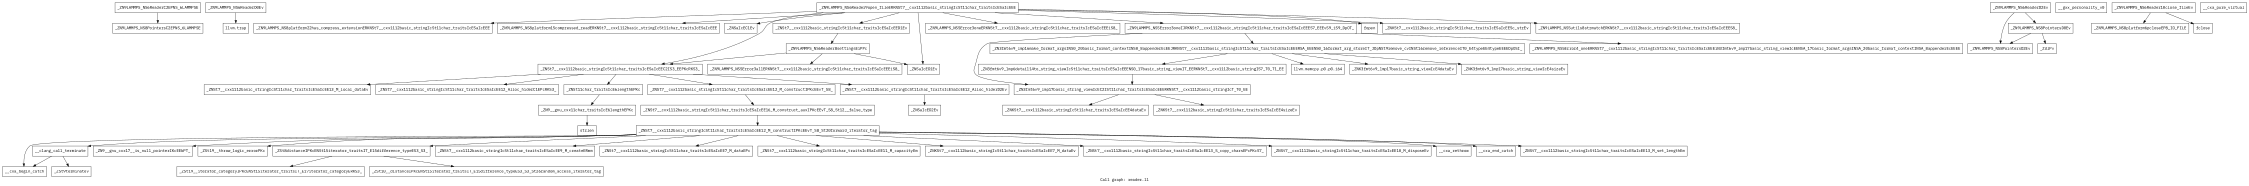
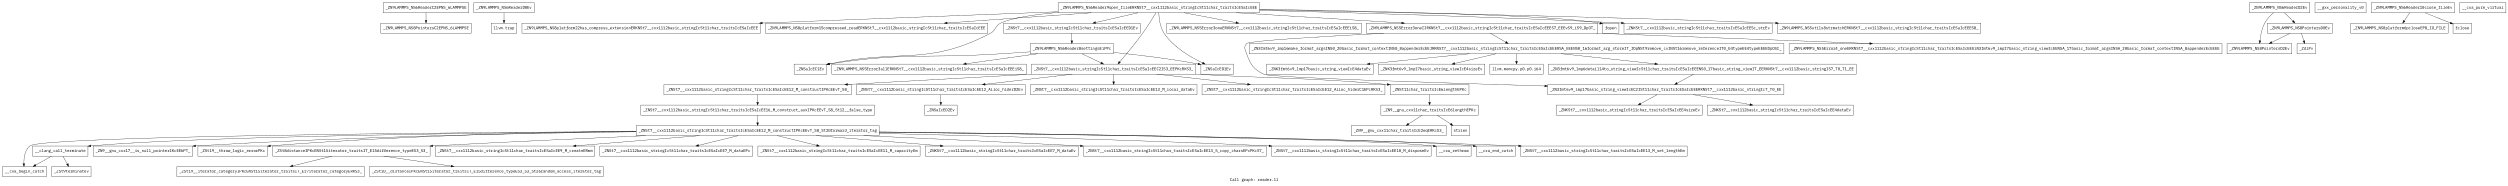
edge "_ZN9LAMMPS_NS6Reader8settingsEiPPc" -> "_ZNSaIcEC1Ev": added
node "_ZN9__gnu_cxx11char_traitsIcE2eqERKcS3_": added
